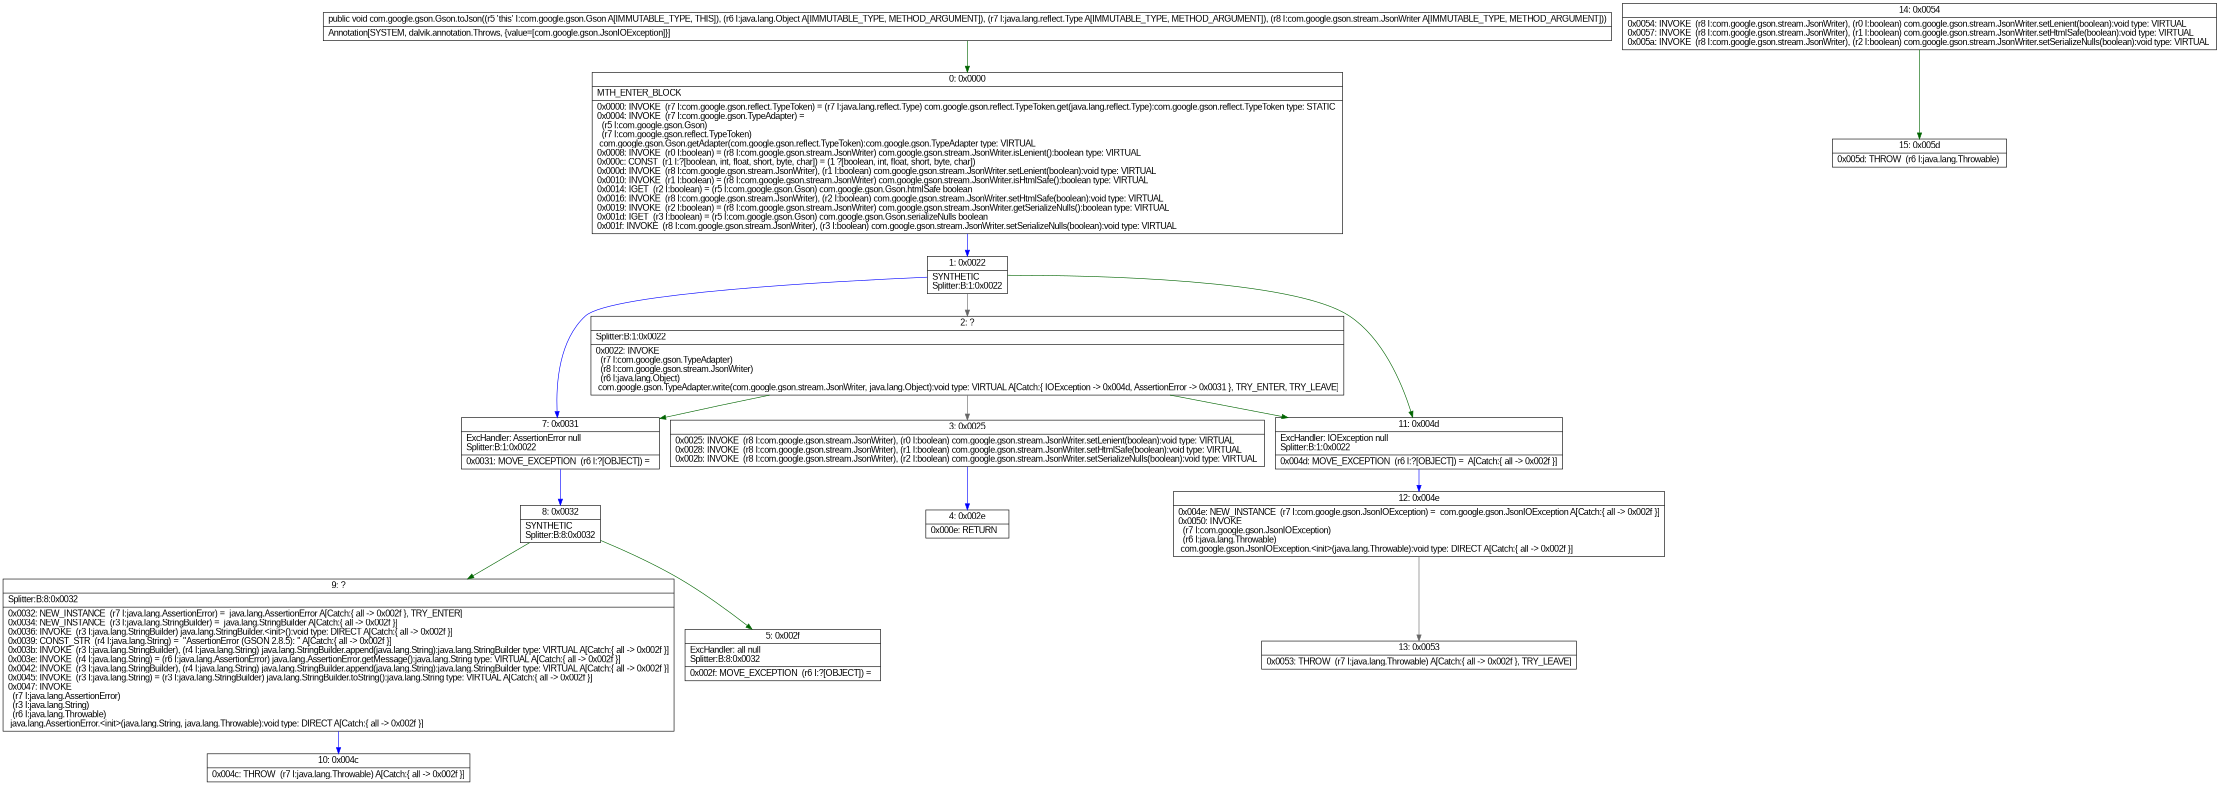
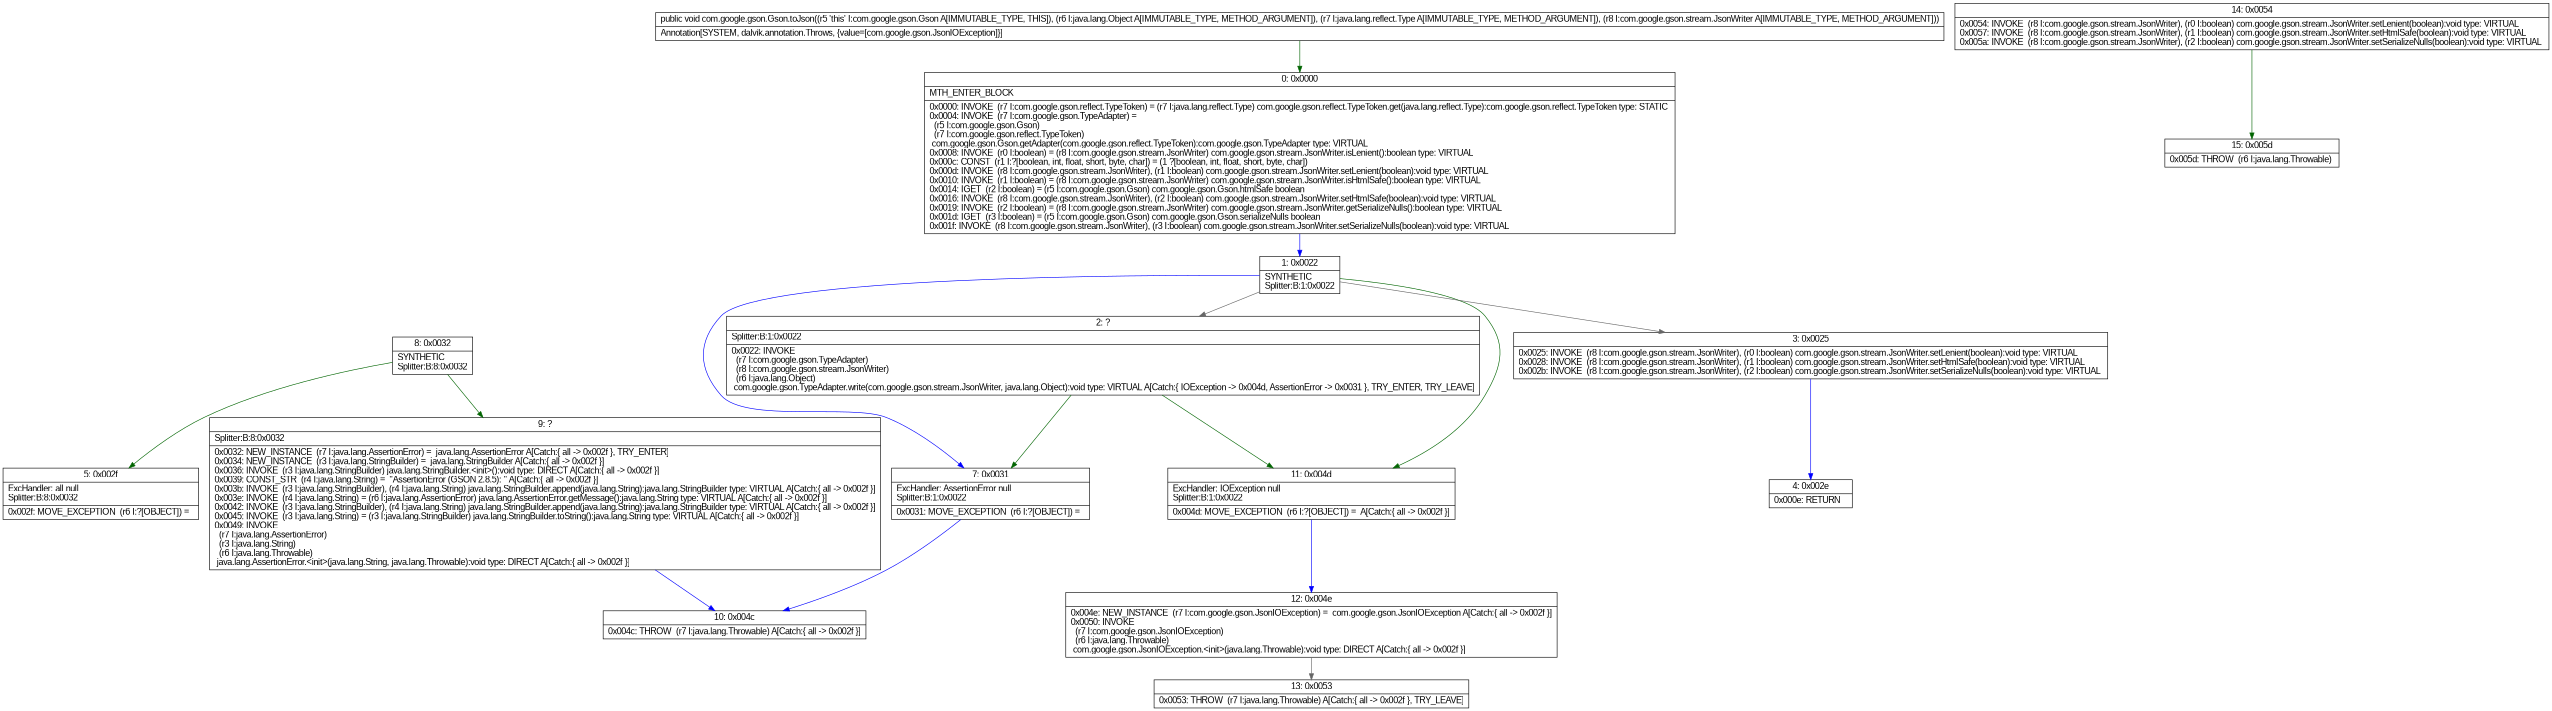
edge "2: ?" -> "3: 0x0025": now "1: 0x0022" -> "3: 0x0025"
edge "7: 0x0031" -> "8: 0x0032": now "7: 0x0031" -> "10: 0x004c"
node "9: ?": text "0x0047: INVOKE" -> "0x0049: INVOKE"
